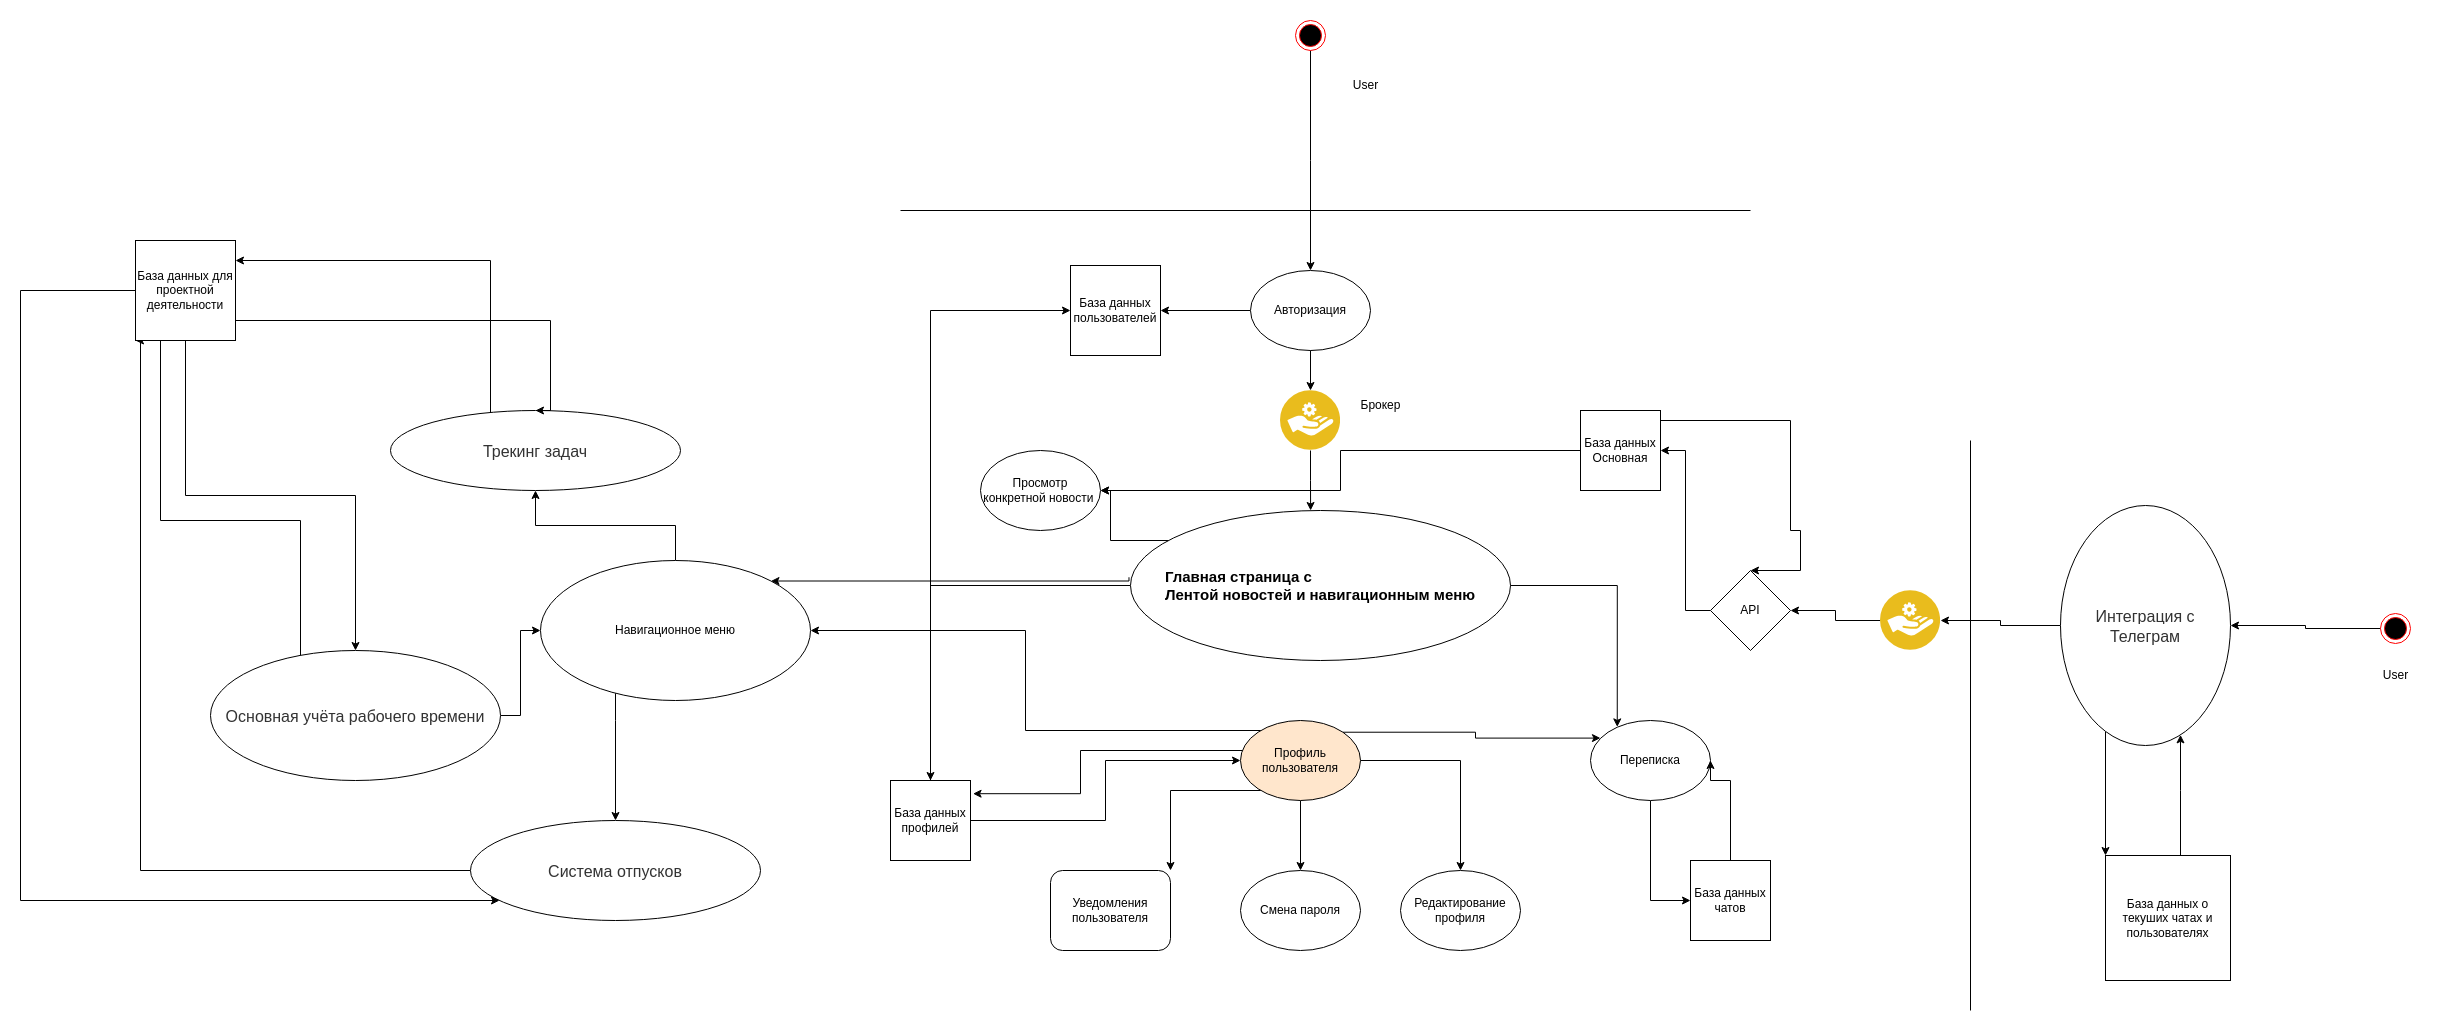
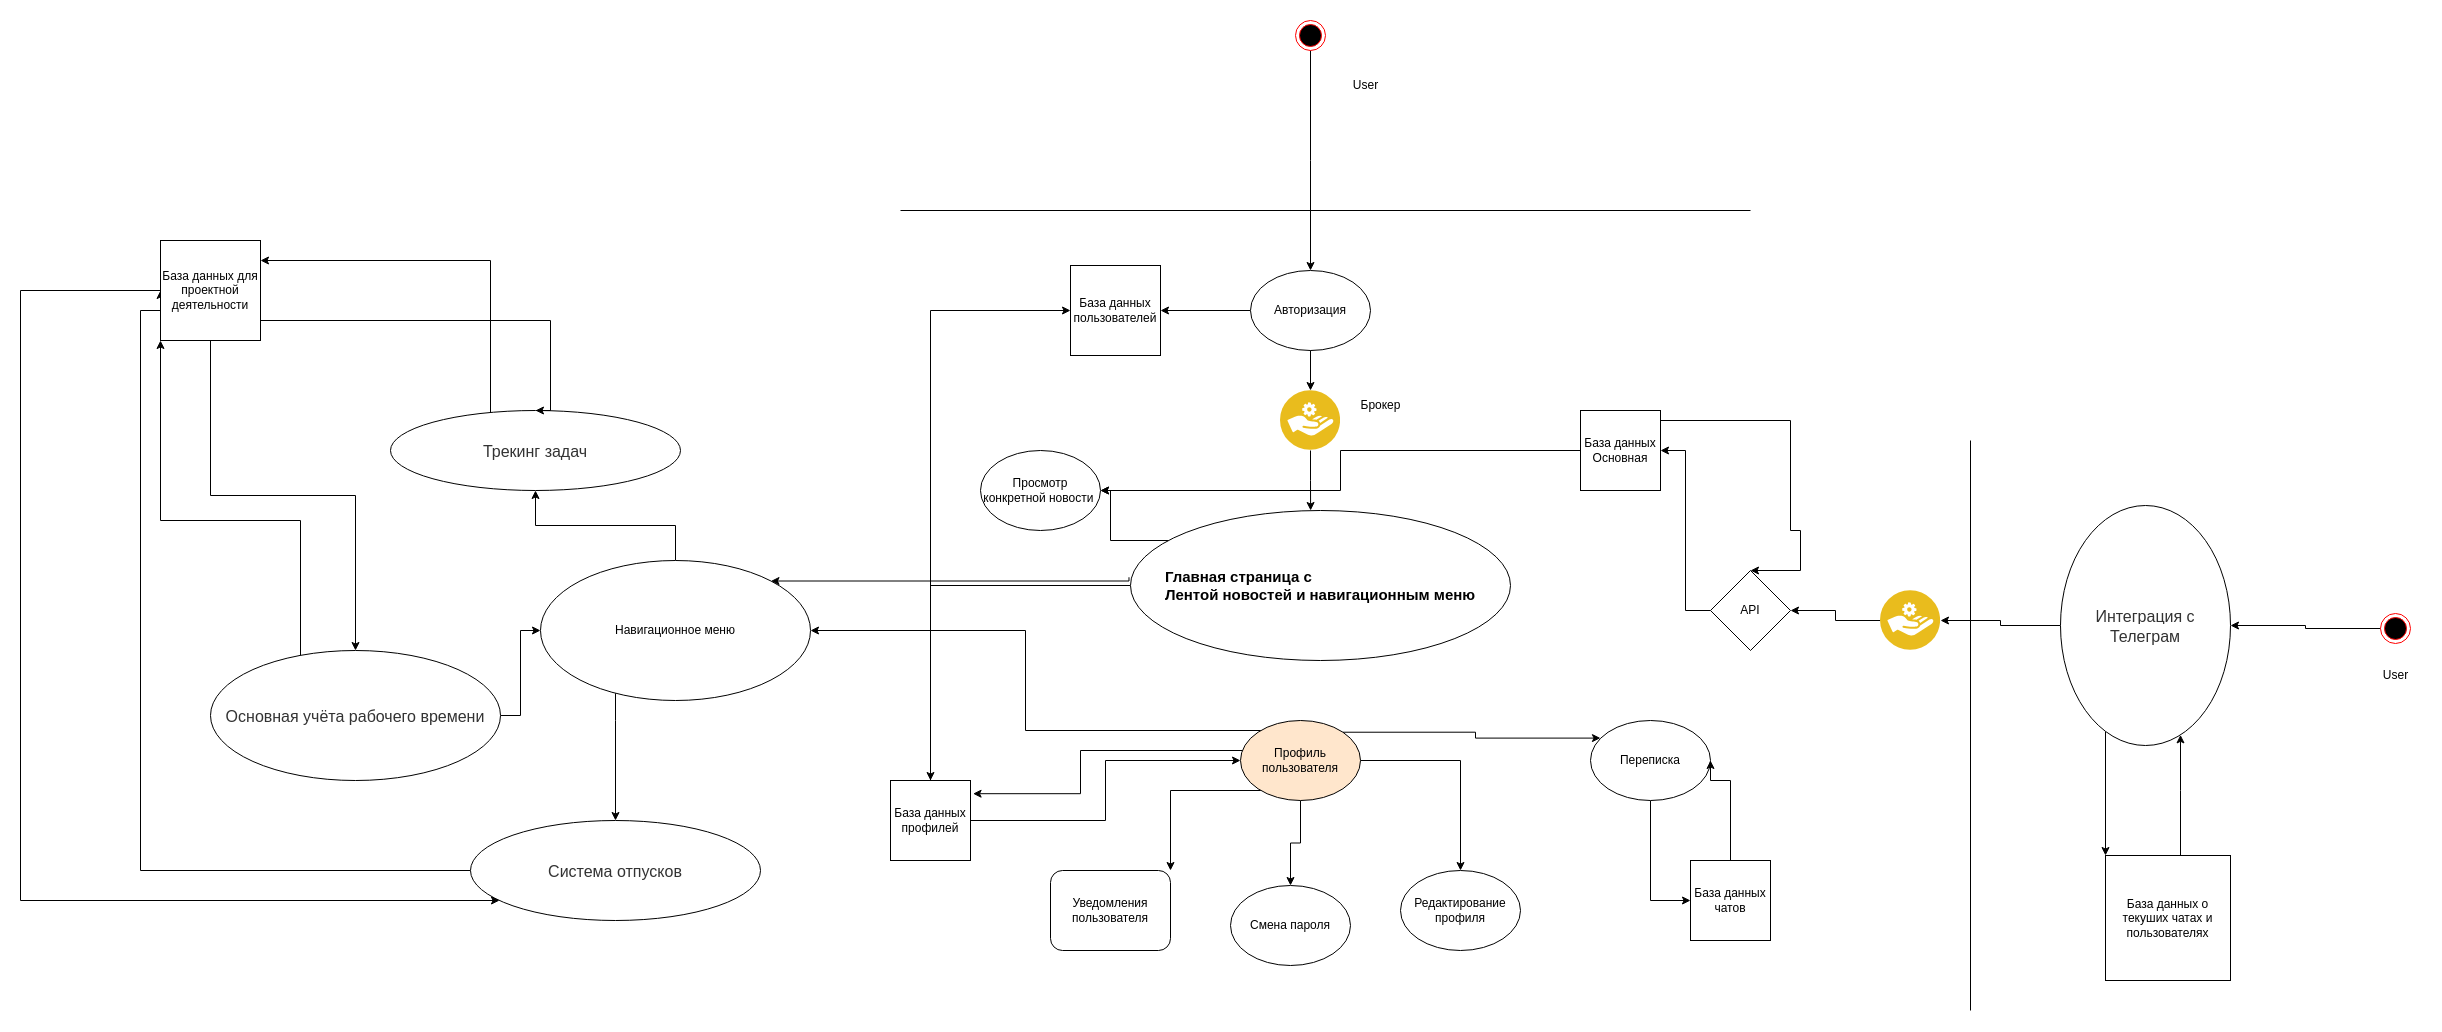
node "База данных для проектной деятельности": moved (186, 291) -> (211, 291)
edge "Главная страница с Лентой новостей и навигационным меню" -> "Переписка": removed
node "Смена пароля": moved (1301, 911) -> (1291, 926)
